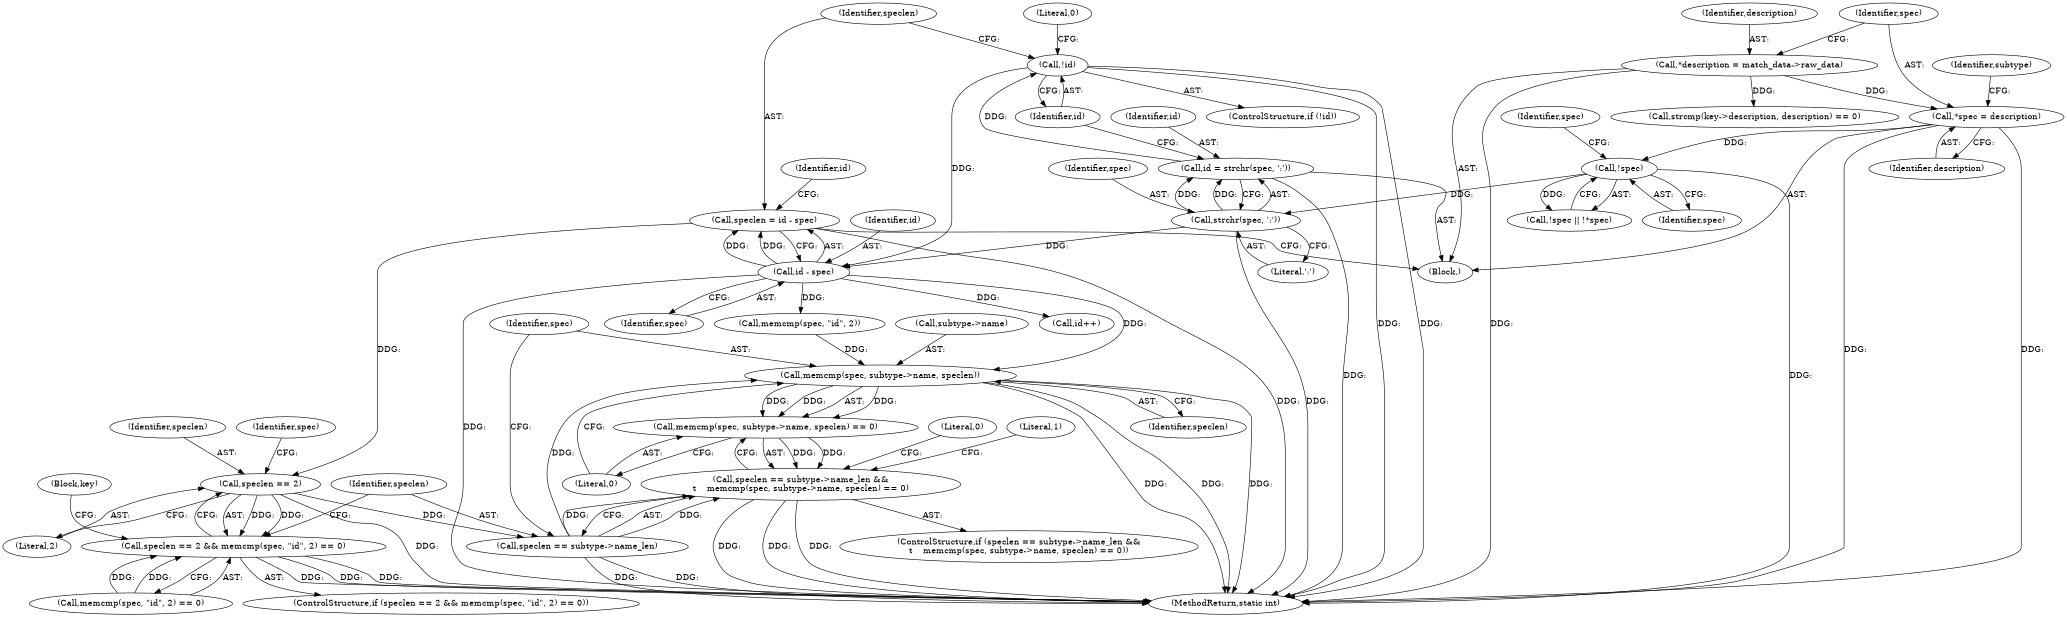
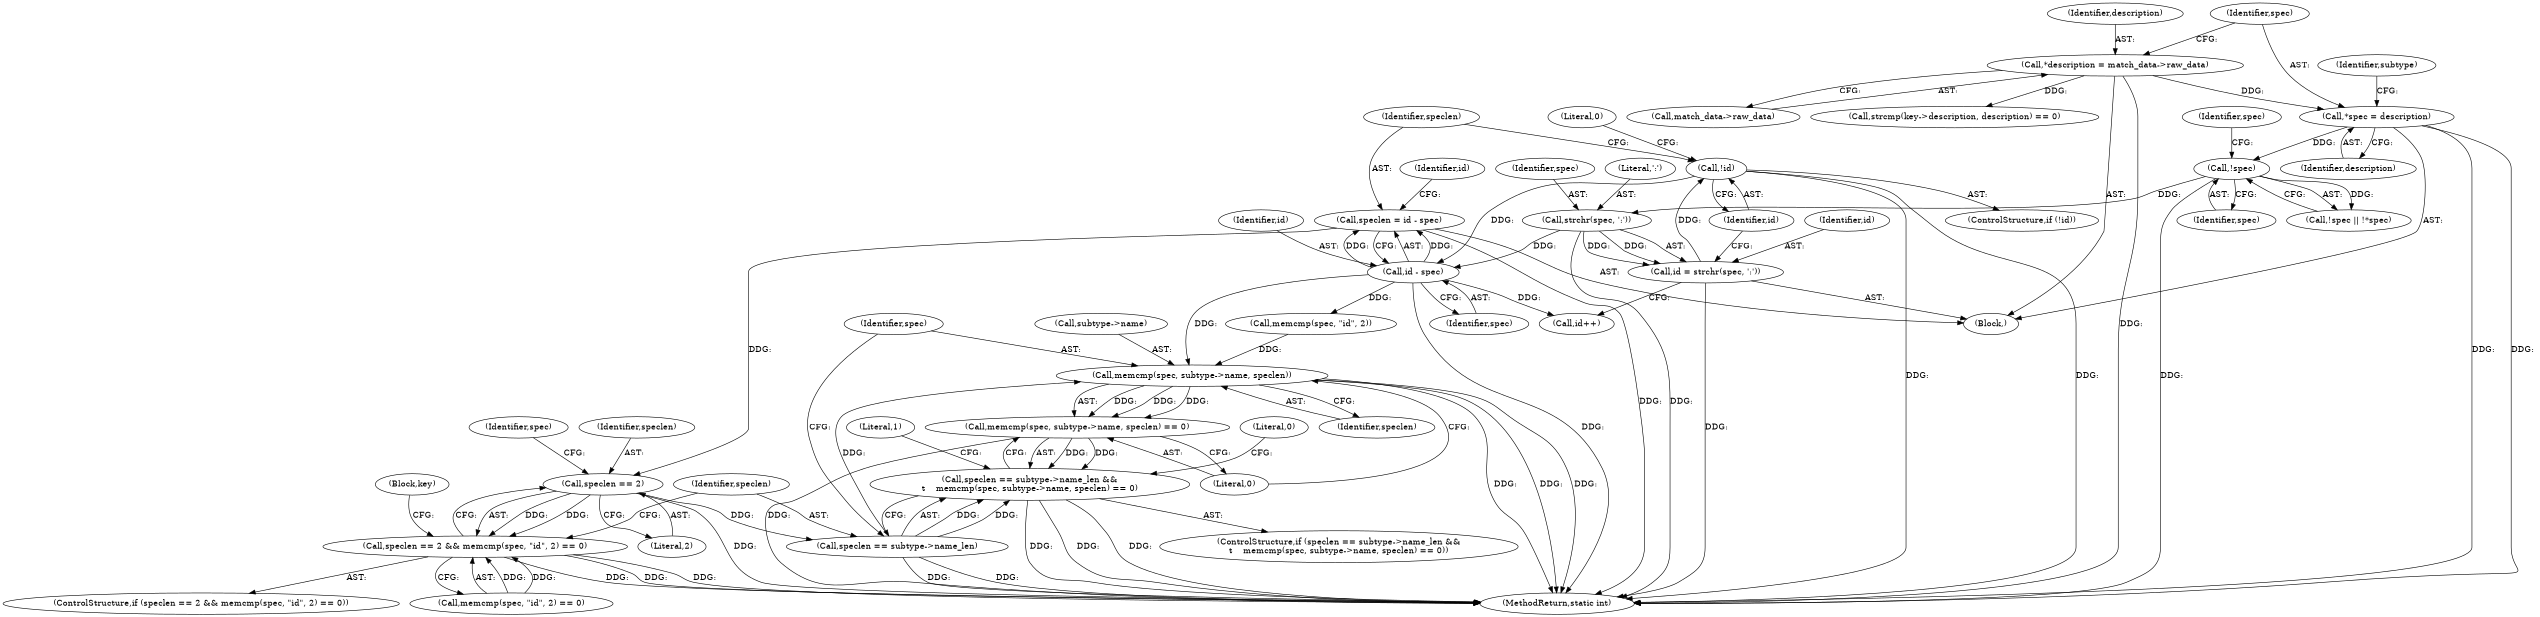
node "(Call,match_data->raw_data)": added
edge "(Call,id = strchr(spec, ':'))" -> "(Call,strchr(spec, ':'))": now "(Call,id = strchr(spec, ':'))" -> "(Call,id++)"
edge "(Call,strchr(spec, ':'))" -> "(Literal,':')": removed, label "CFG:"
edge "(Call,speclen = id - spec)" -> "(Block,)": label "CFG: " -> "AST: "
edge "(Call,memcmp(spec, subtype->name, speclen) == 0)" -> "(MethodReturn,static int)": added, label "DDG:"
